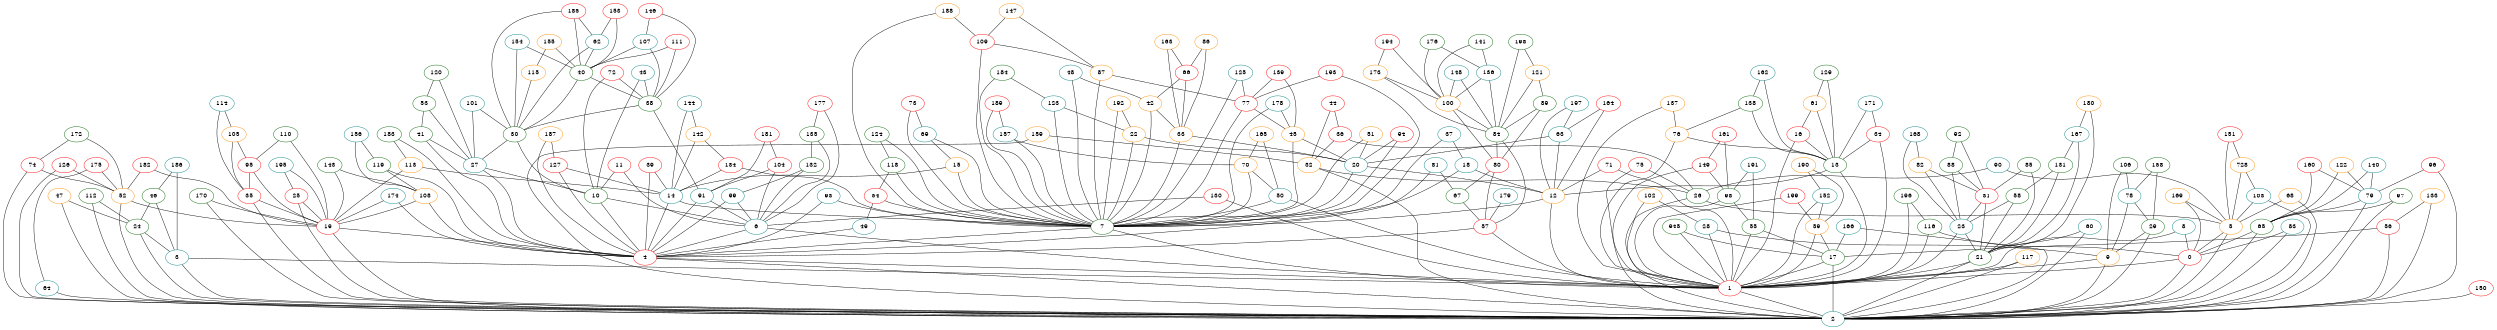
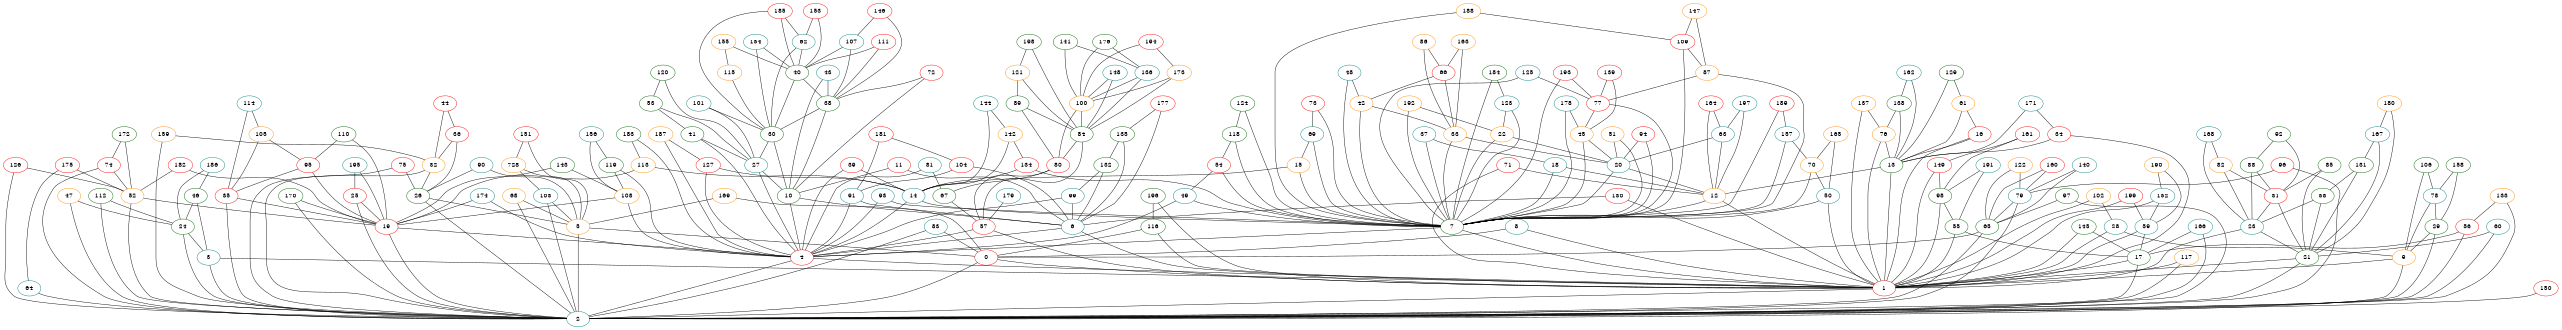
edge "38" -- "91": now "38" -- "10"
edge "186" -- "3": now "186" -- "24"
edge "49" -- "7": added
node "945": label "945" -> "145"
node "59": color darkorange -> teal
